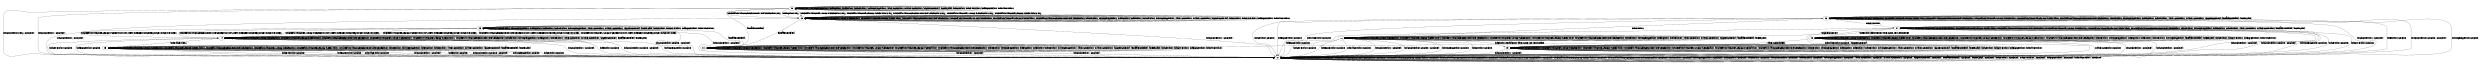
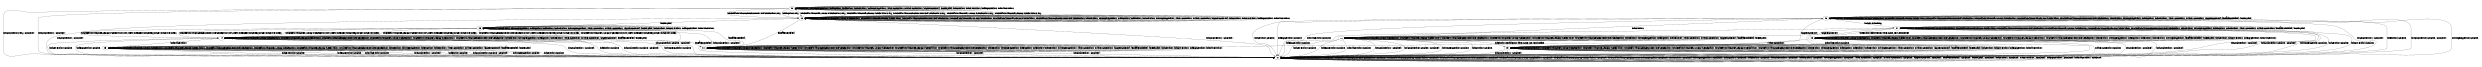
edge "s0" -> "s11": now "s4" -> "s11"
edge "s2" -> "s3": added, label "[IncRetryTkn]/"
edge "s6" -> "s7": label "hndCertVer_short/ " -> "hndCertVer_hndPing/ "
edge "s4" -> "s5": label "hndInvldCert_retry/ " -> "hndInvldCert_short/ "
edge "s8" -> "s11": label "VldNewConID_hndFin/ " -> "VldNewConID_short/ "
edge "s8" -> "s9": now "s6" -> "s9"
